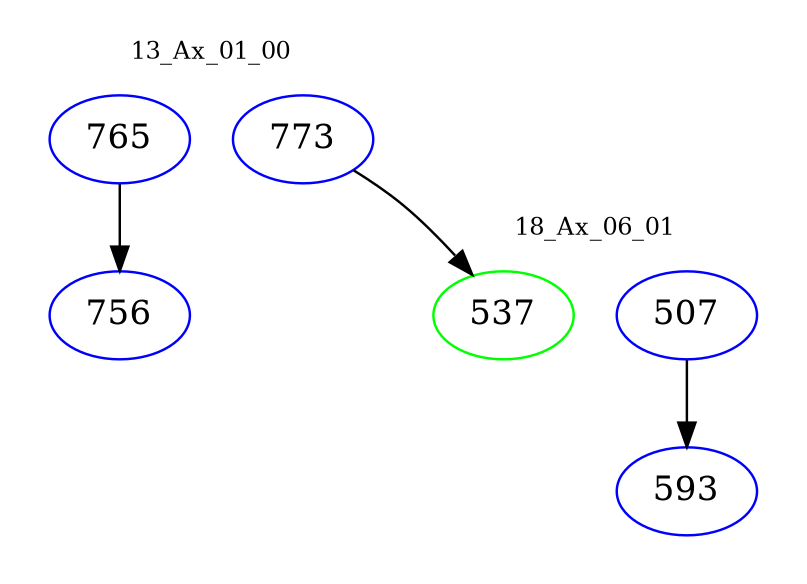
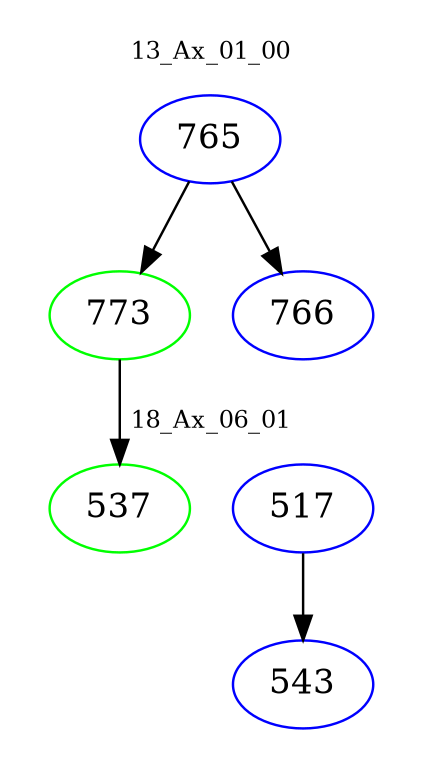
node "773": color blue -> green
edge "765" -> "773": added
node "756": label "756" -> "766"
node "507": label "507" -> "517"
node "593": label "593" -> "543"
